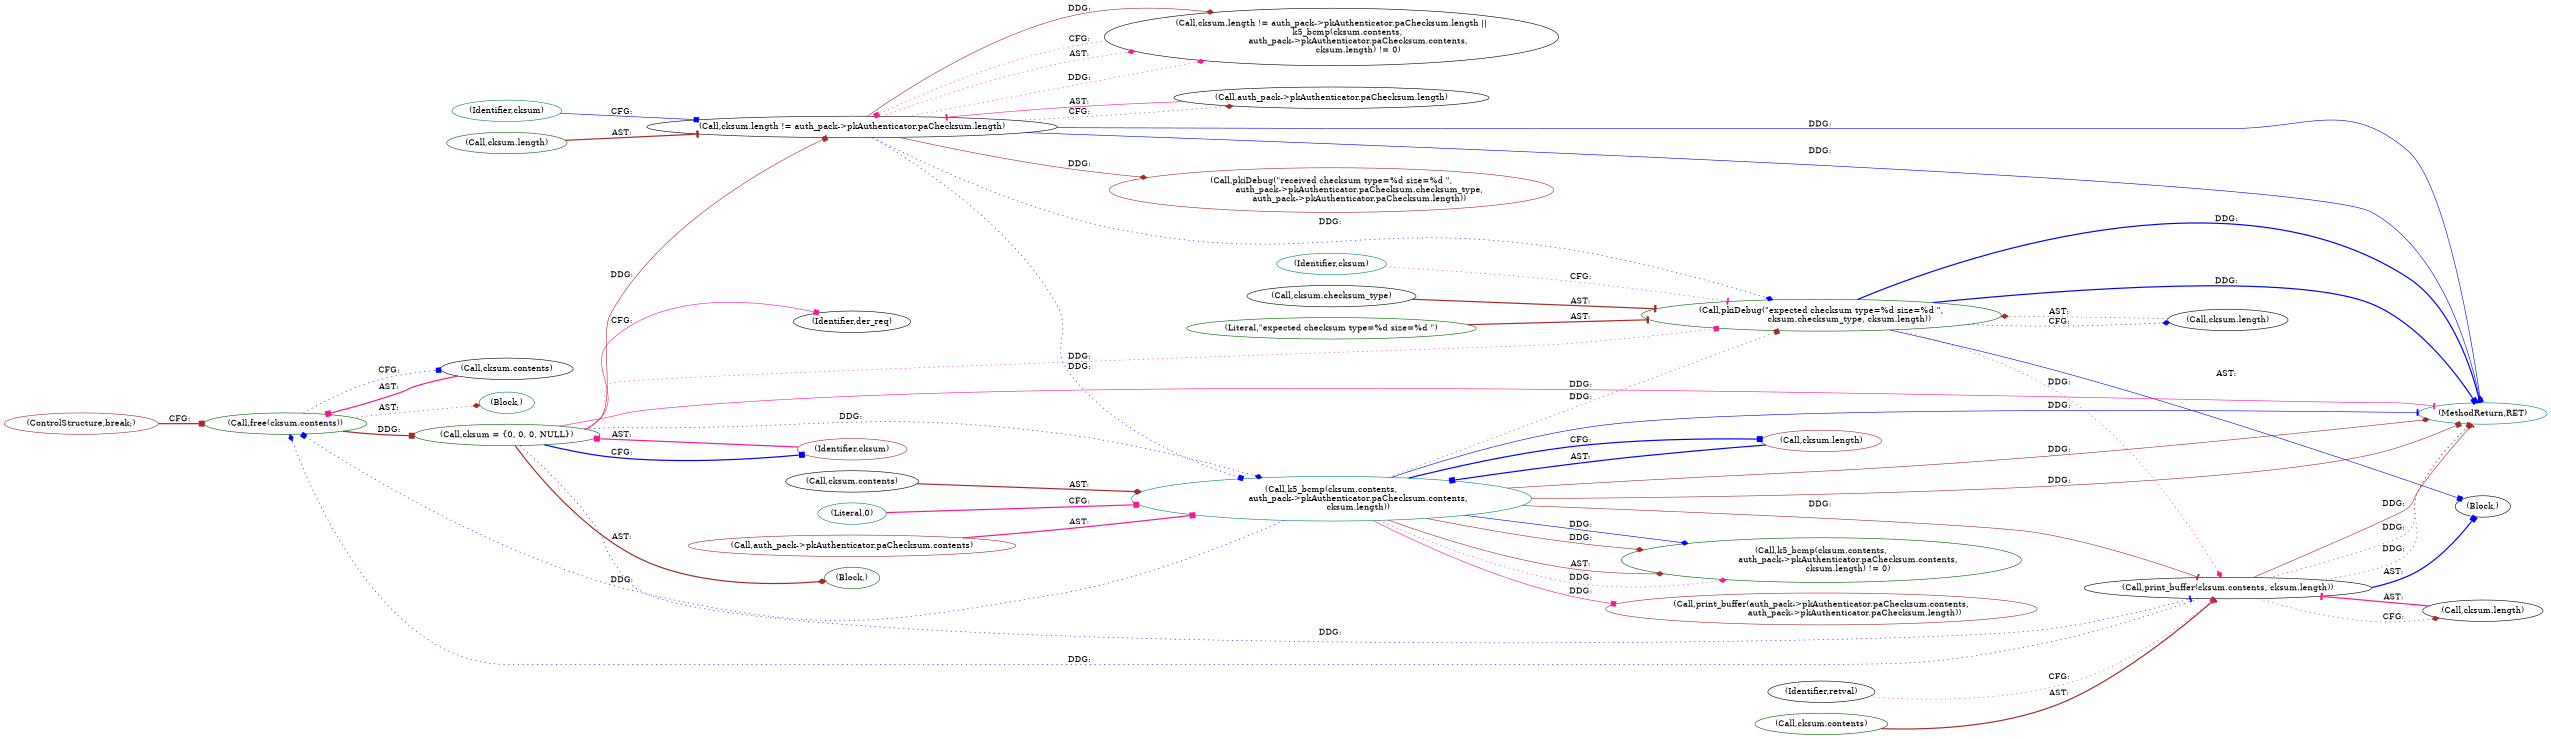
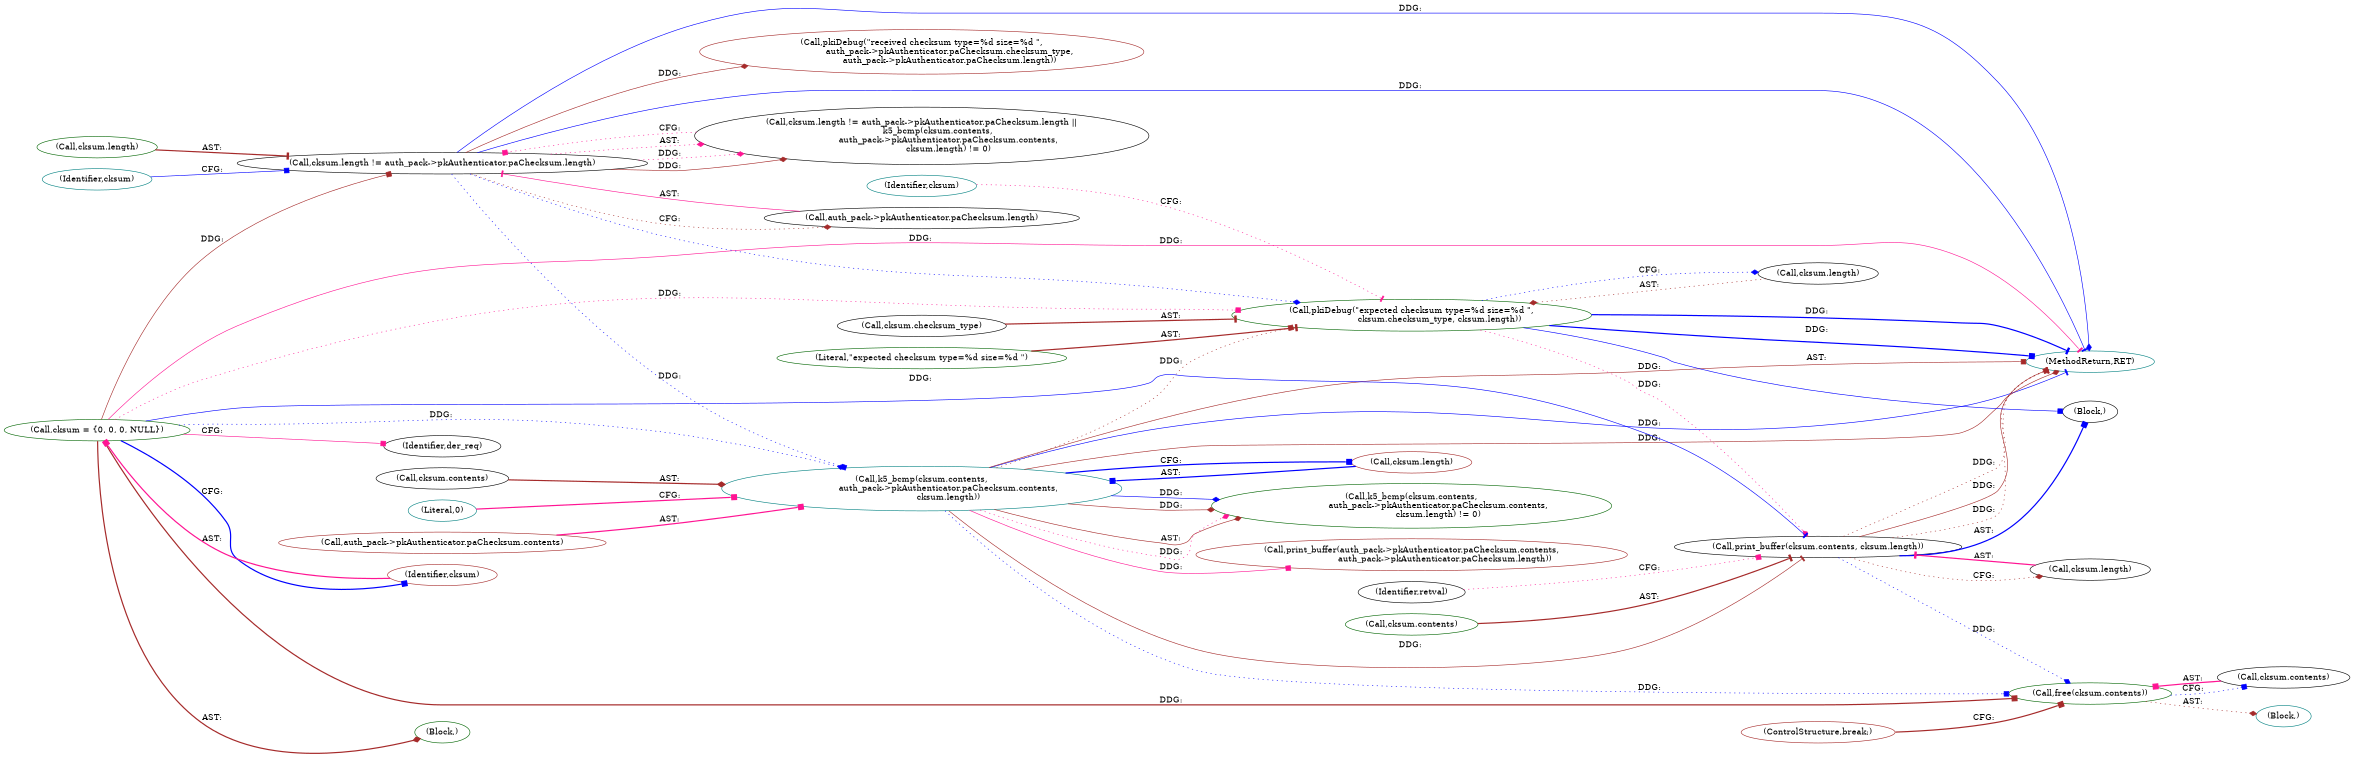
edge "(Call,free(cksum.contents))" -> "(Call,cksum = {0, 0, 0, NULL})": reversed
edge "(Call,cksum = {0, 0, 0, NULL})" -> "(Call,print_buffer(cksum.contents, cksum.length))": style dotted -> solid
